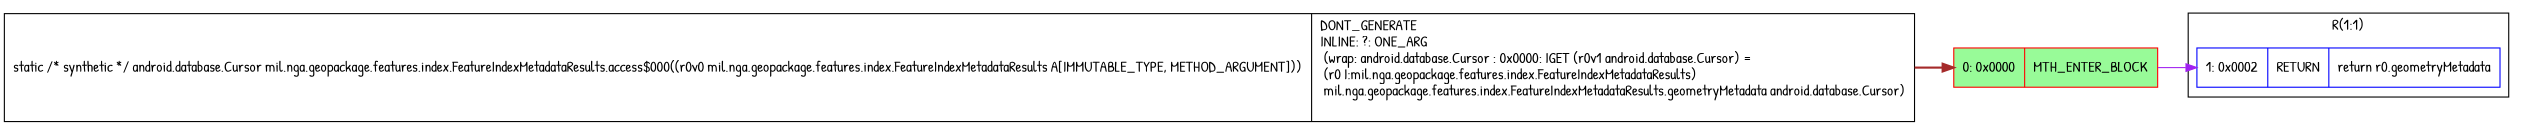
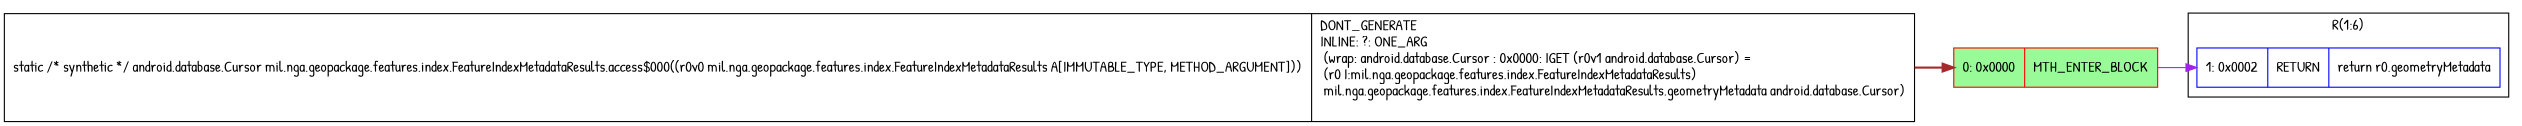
cluster "R(1:1)": label "R(1:1)" -> "R(1:6)"
